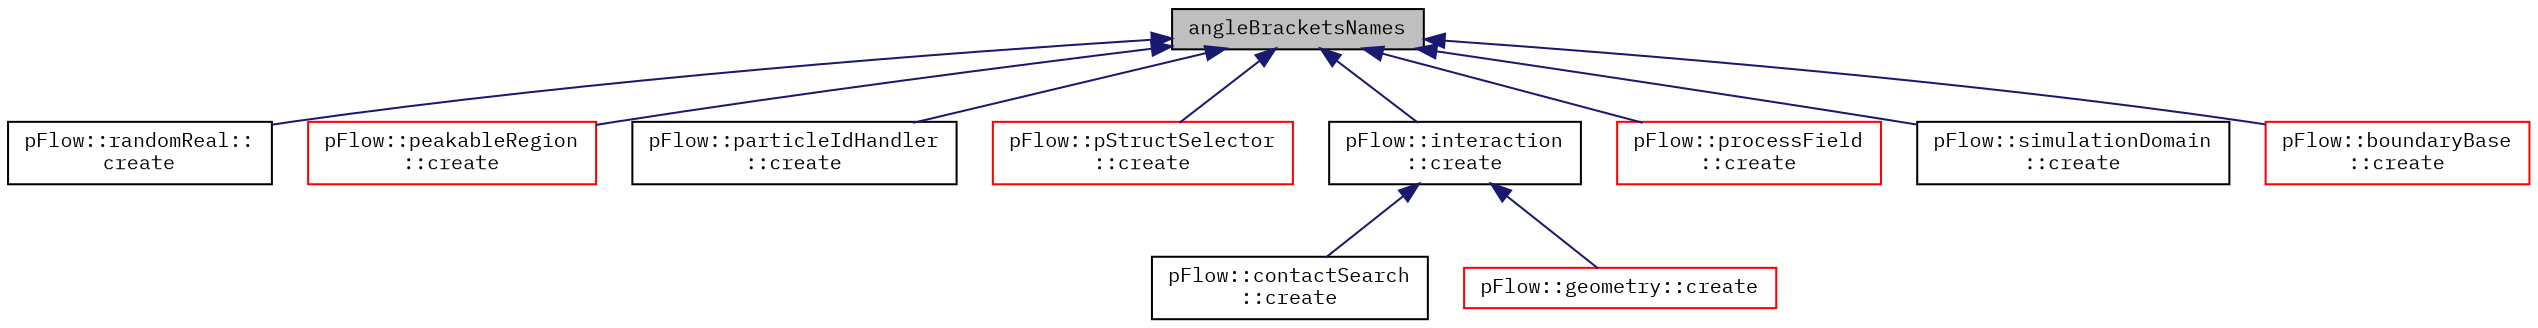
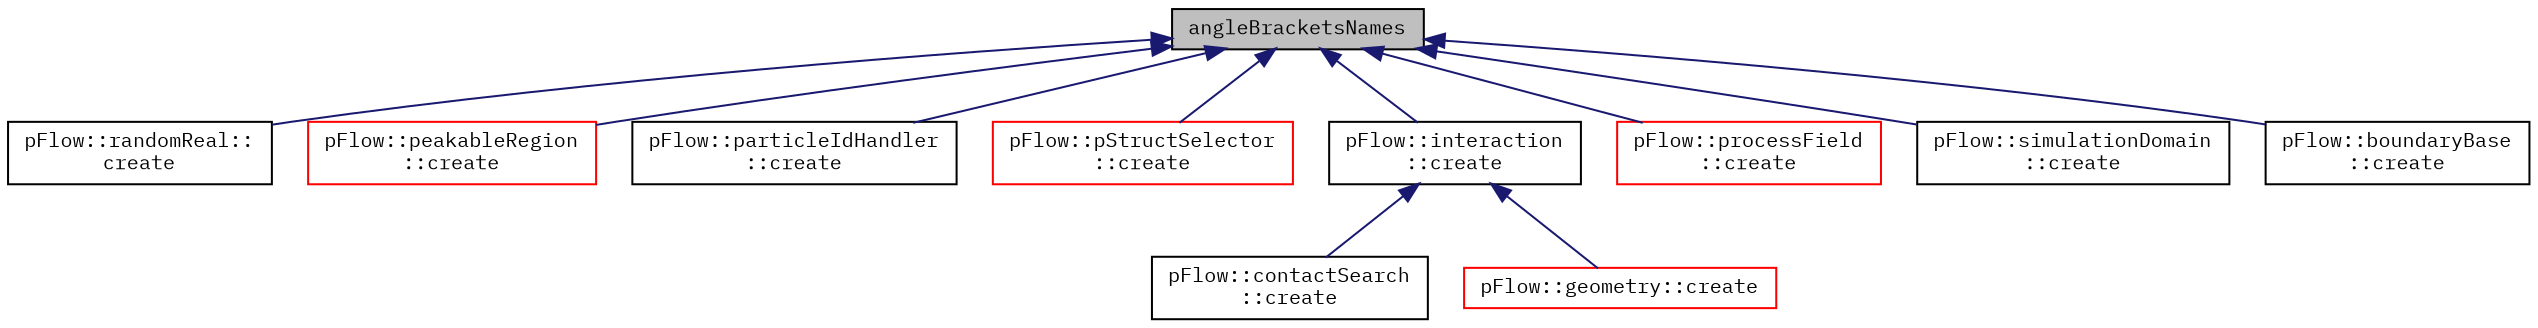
node "pFlow::boundaryBase ::create": color red -> black
